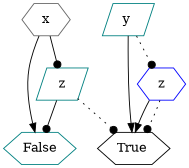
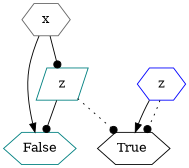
node "y": removed
